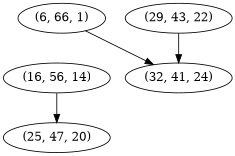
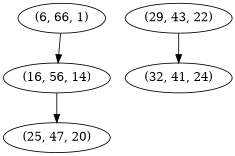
edge "(6, 66, 1)" -> "(32, 41, 24)": now "(6, 66, 1)" -> "(16, 56, 14)"
